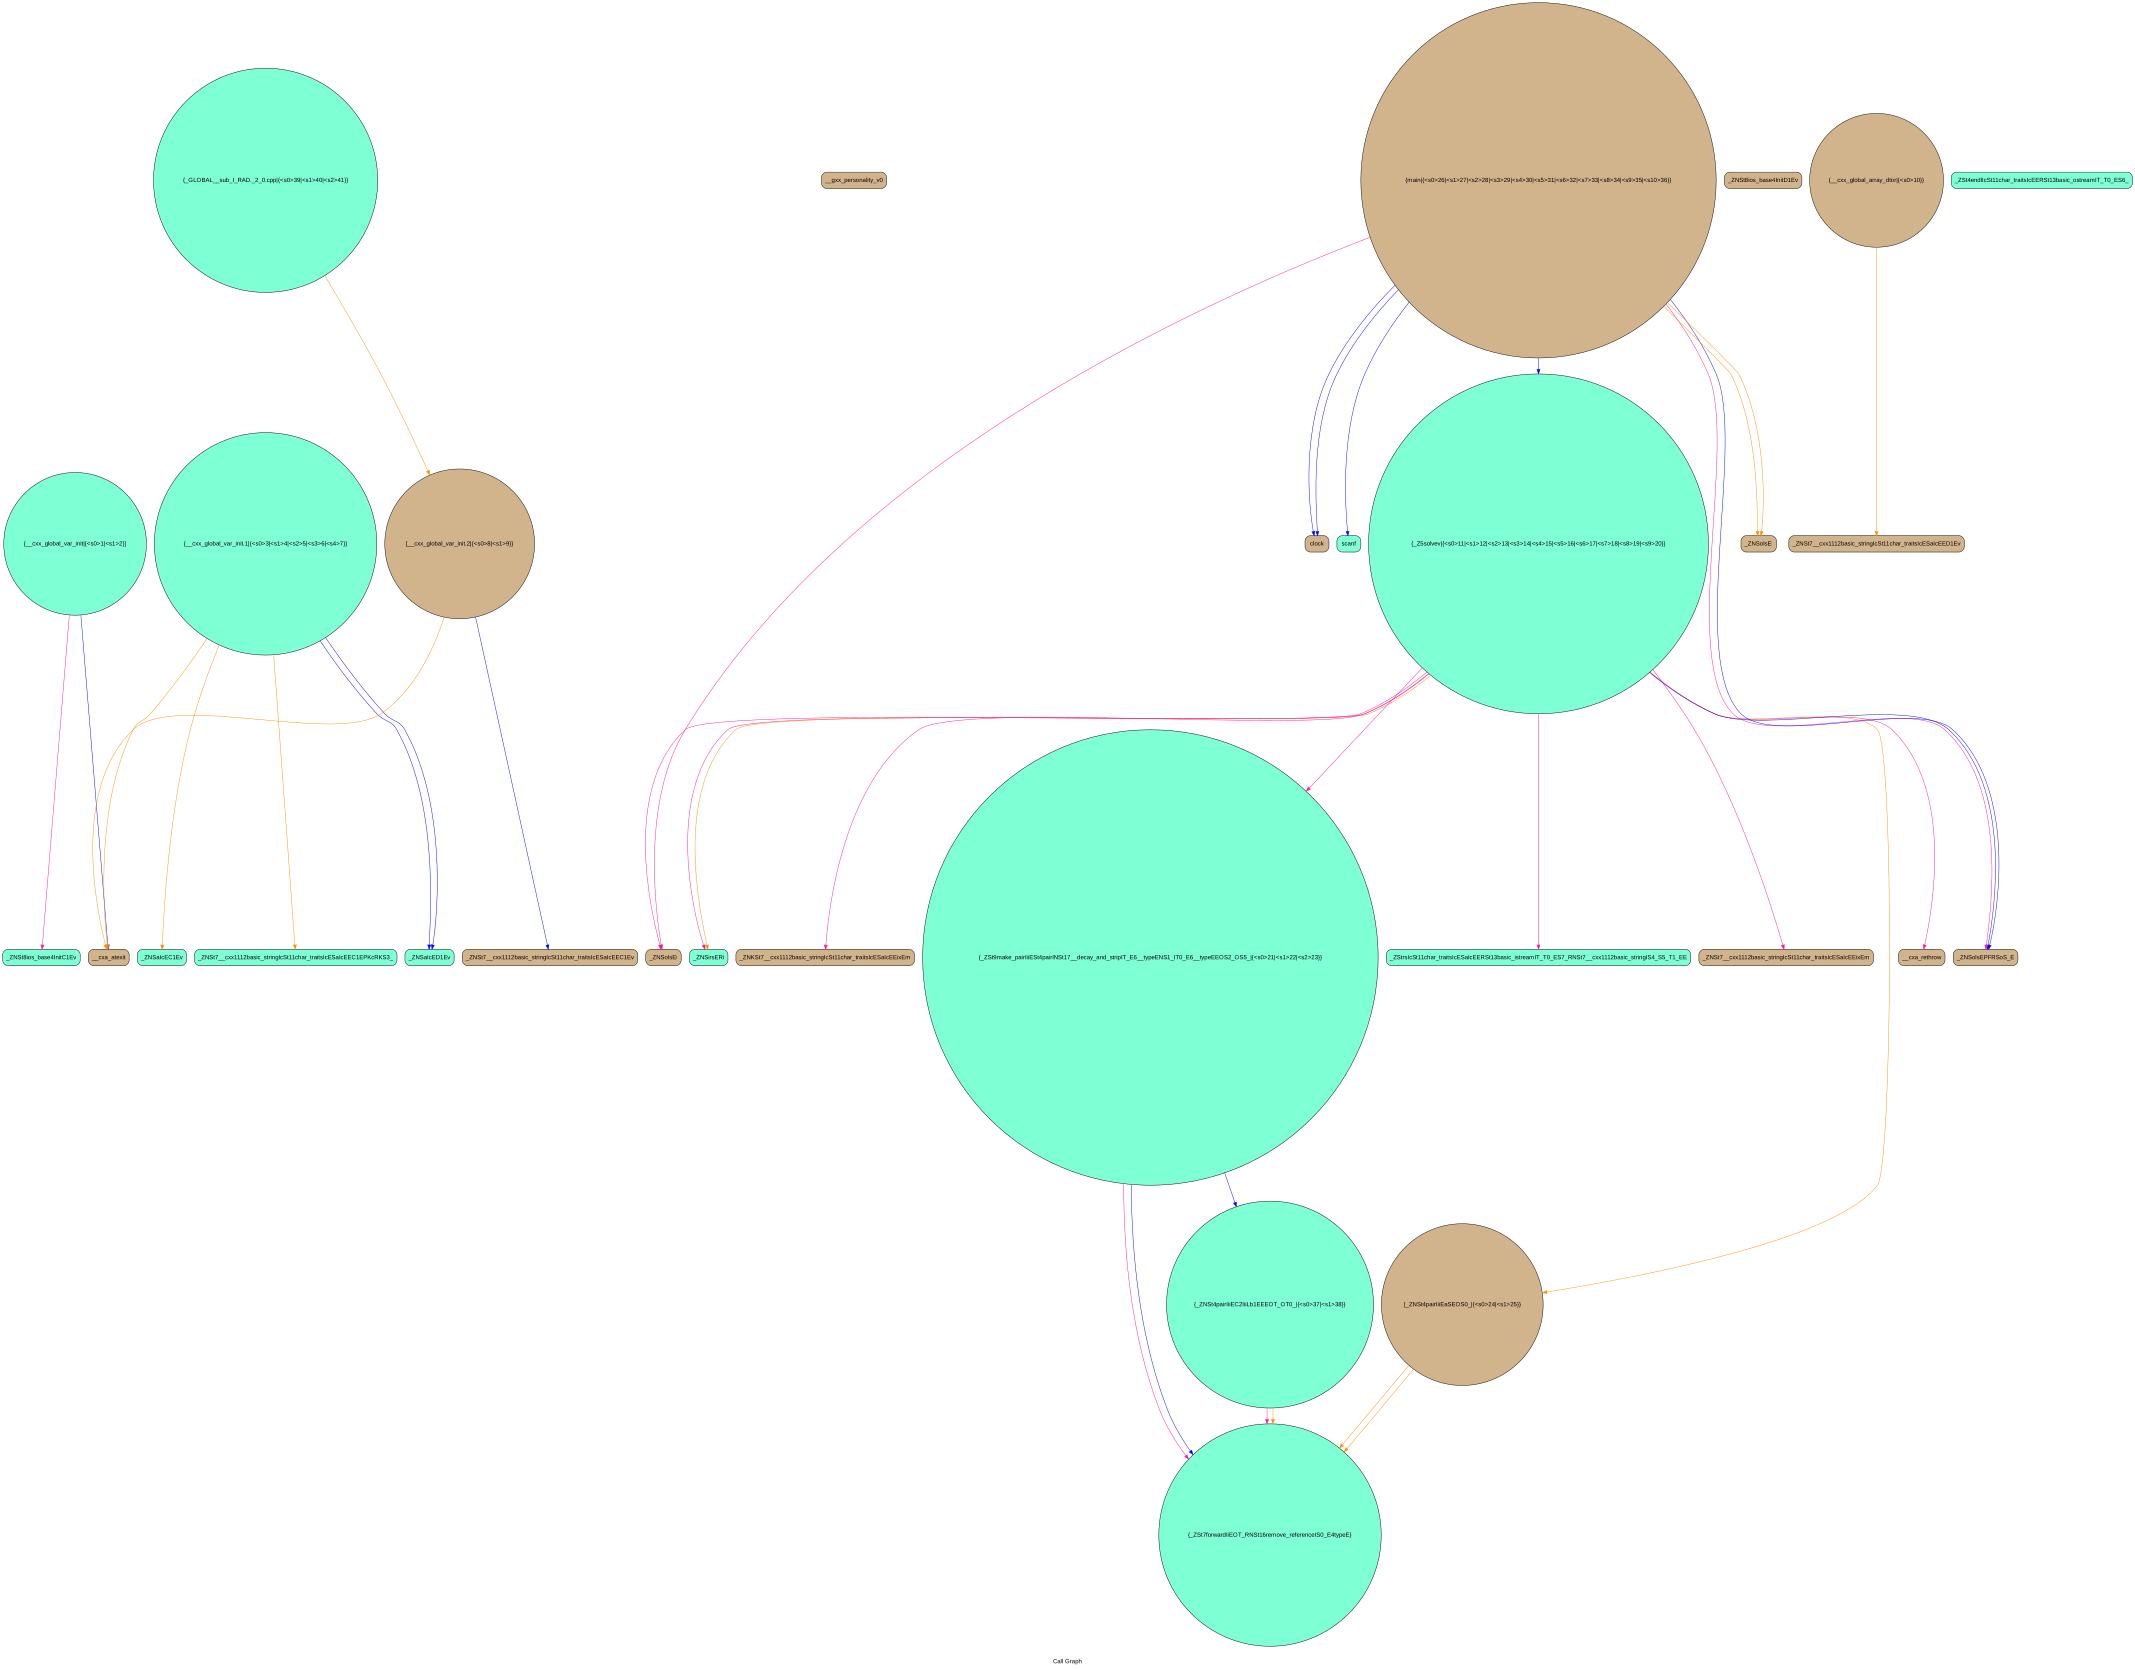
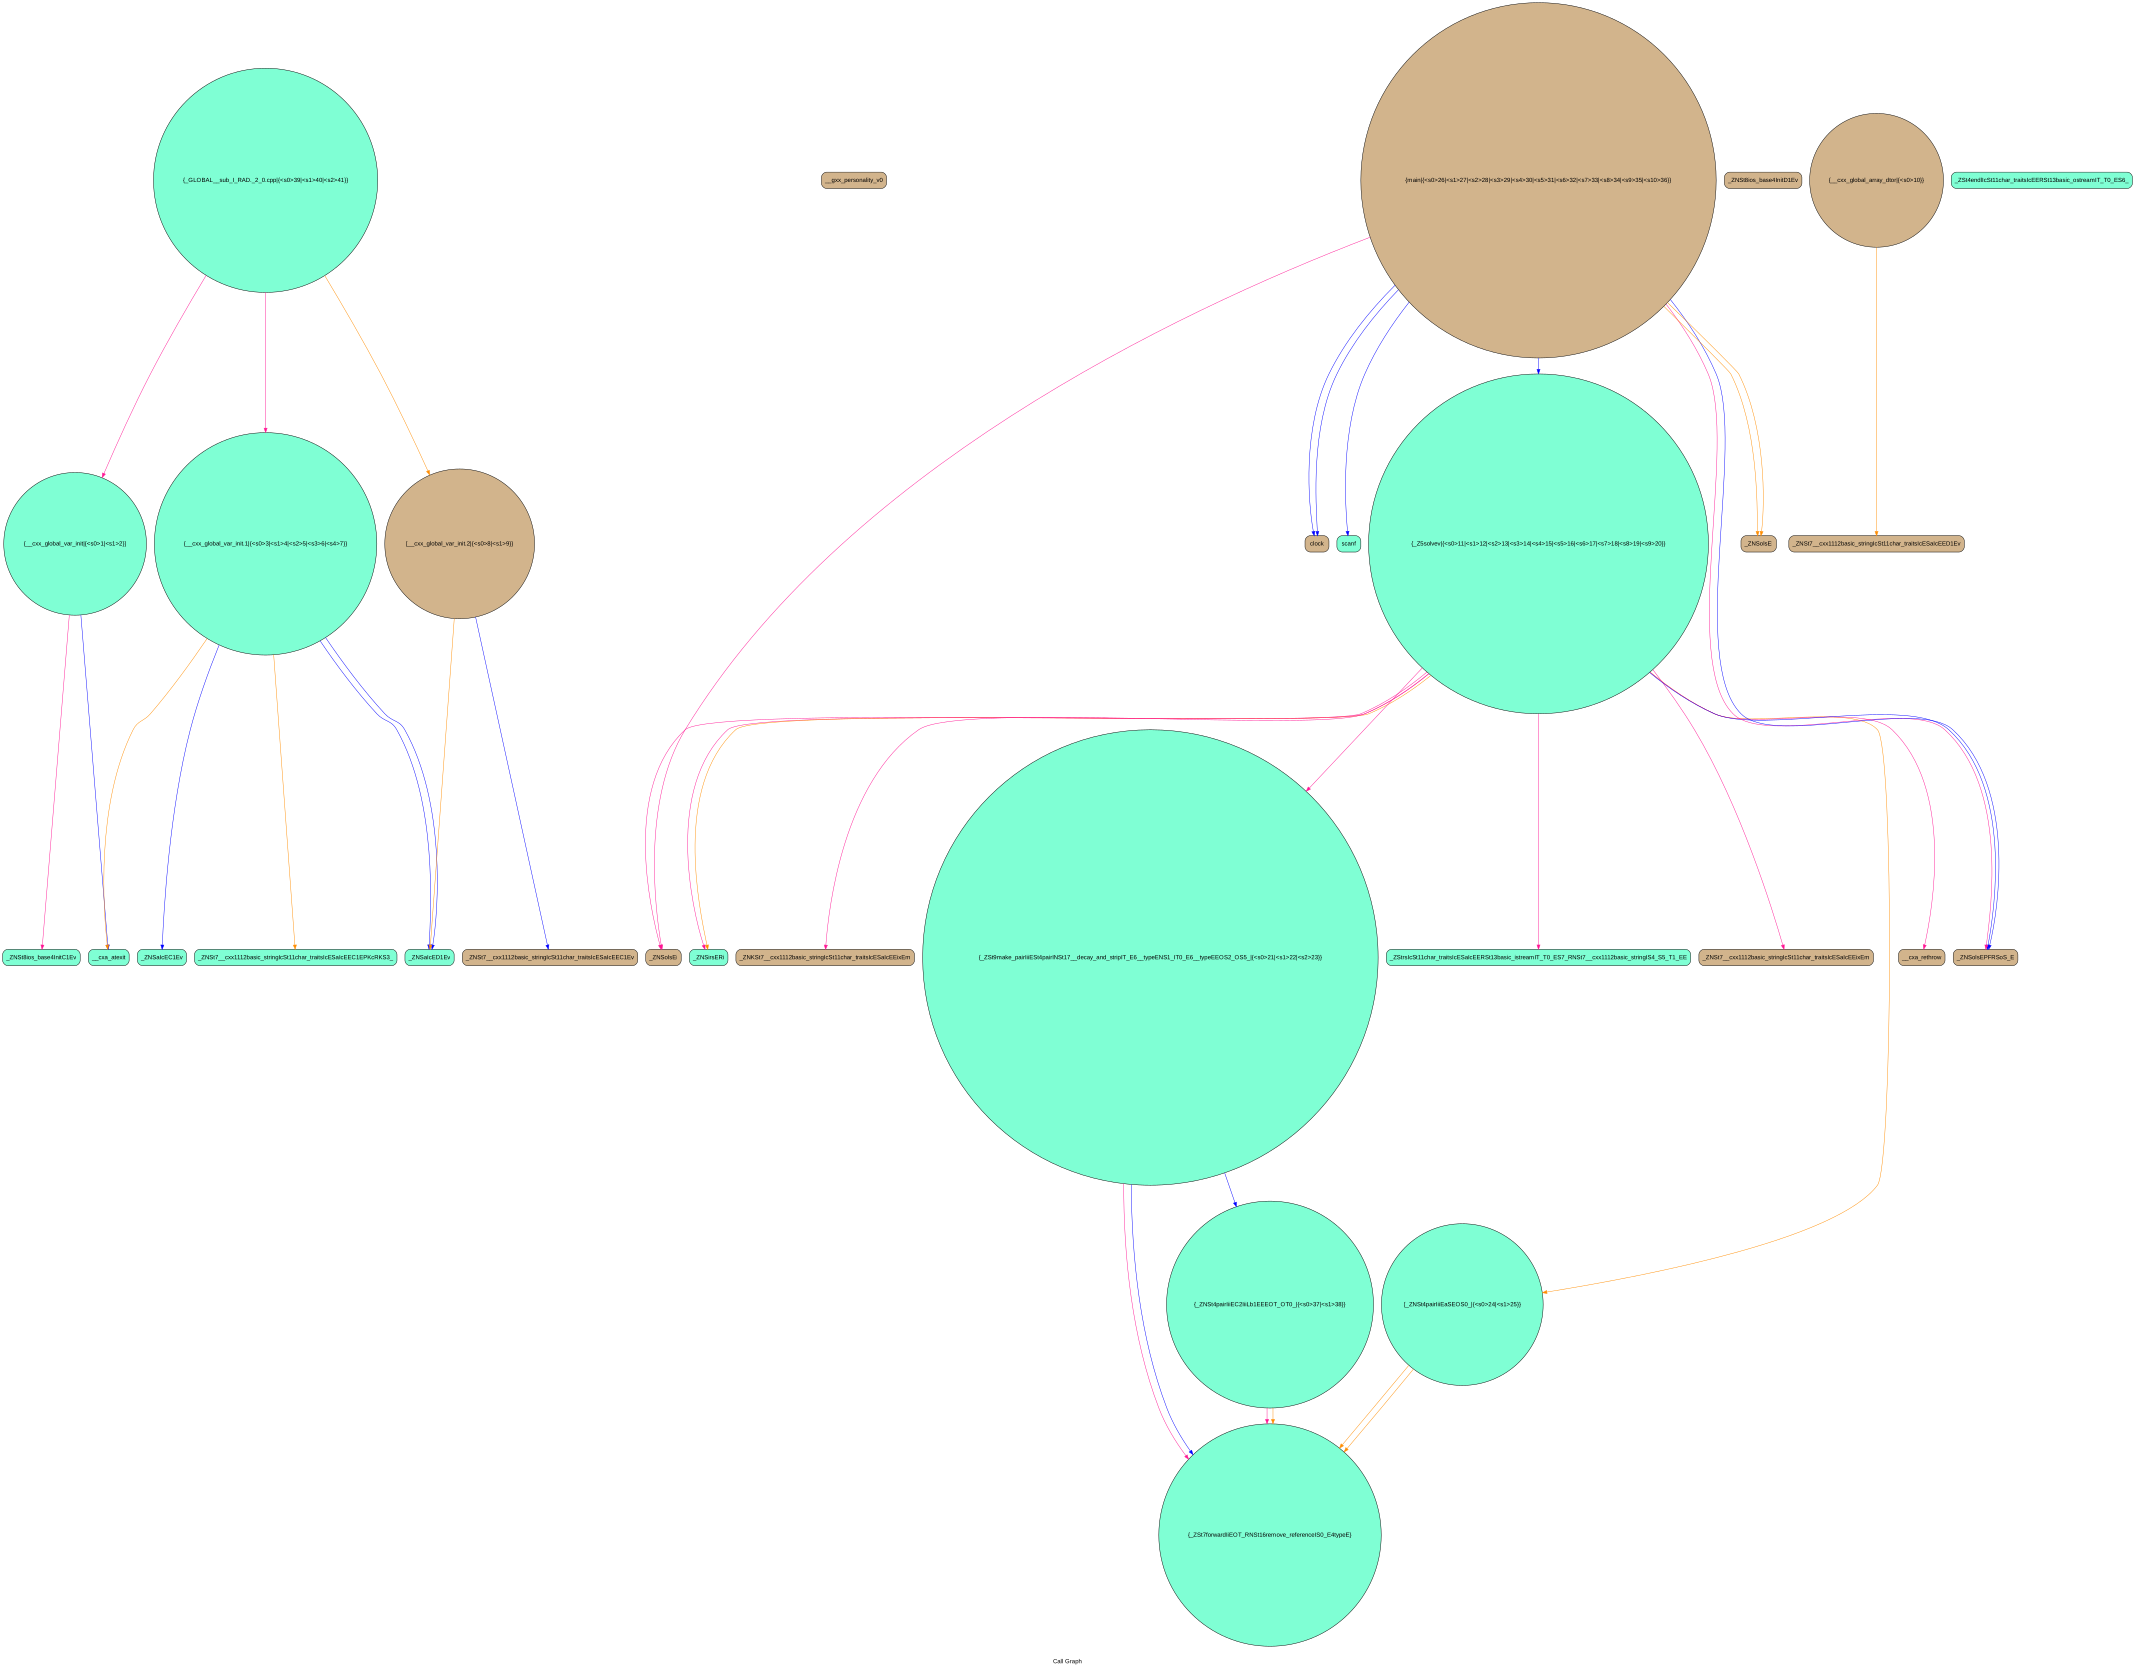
edge "{_GLOBAL__sub_I_RAD._2_0.cpp|{<s0>39|<s1>40|<s2>41}}" -> "{__cxx_global_var_init.1|{<s0>3|<s1>4|<s2>5|<s3>6|<s4>7}}": added
edge "{_GLOBAL__sub_I_RAD._2_0.cpp|{<s0>39|<s1>40|<s2>41}}" -> "{__cxx_global_var_init|{<s0>1|<s1>2}}": added
edge "{__cxx_global_var_init.2|{<s0>8|<s1>9}}" -> "__cxa_atexit": now "{__cxx_global_var_init.2|{<s0>8|<s1>9}}" -> "_ZNSaIcED1Ev"
edge "{__cxx_global_var_init.1|{<s0>3|<s1>4|<s2>5|<s3>6|<s4>7}}" -> "_ZNSaIcEC1Ev": color darkorange -> blue
node "__cxa_atexit": fillcolor tan -> aquamarine
node "{_ZNSt4pairIiiEaSEOS0_|{<s0>24|<s1>25}}": fillcolor tan -> aquamarine
